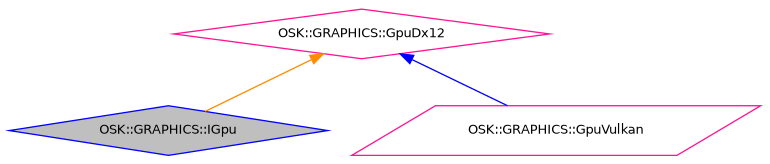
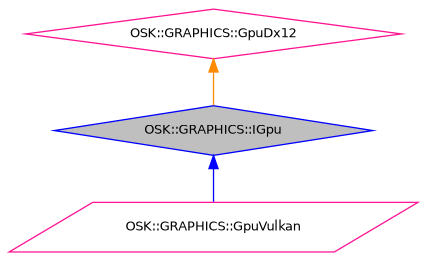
edge "OSK::GRAPHICS::GpuVulkan" -> "OSK::GRAPHICS::GpuDx12": now "OSK::GRAPHICS::GpuVulkan" -> "OSK::GRAPHICS::IGpu"
